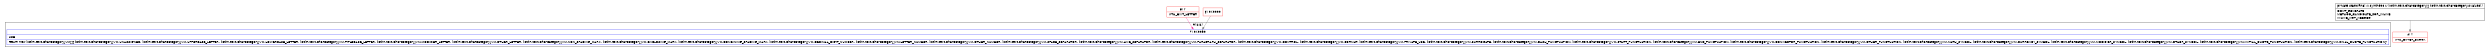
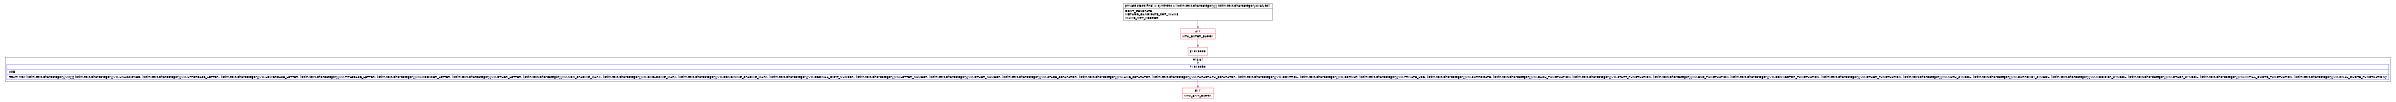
node "5: ?": text "MTH_EXIT_LETTER" -> "MTH_EXIT_BLOCK"
edge "5: ?" -> "7: 0x00b0": reversed
edge "4: ?" -> "6: 0x0000": added
